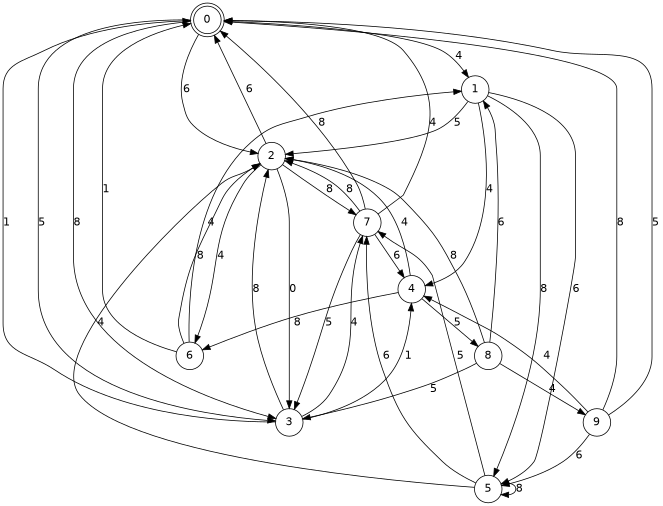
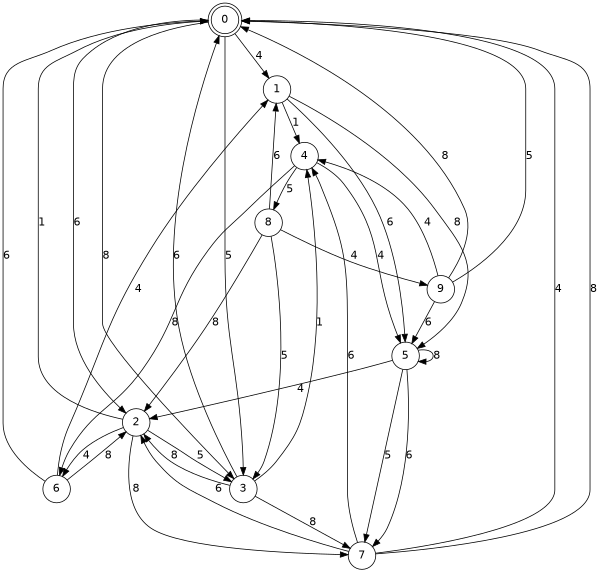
edge "2" -> "0": label "6" -> "1"
edge "1" -> "2": removed, label "5"
edge "6" -> "0": label "1" -> "6"
edge "7" -> "2": label "8" -> "6"
edge "1" -> "4": label "4" -> "1"
edge "4" -> "2": now "4" -> "5"
edge "3" -> "0": label "1" -> "6"
edge "2" -> "3": label "0" -> "5"
edge "7" -> "3": removed, label "5"
edge "3" -> "7": label "4" -> "8"
